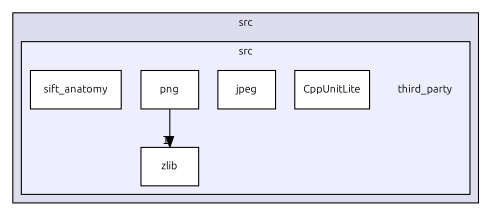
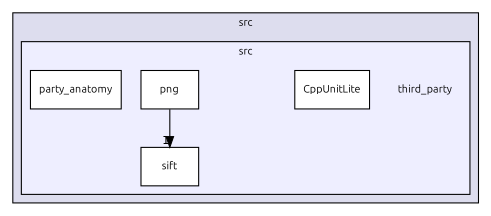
node "sift_anatomy": label "sift_anatomy" -> "party_anatomy"
node "jpeg": removed
node "zlib": label "zlib" -> "sift"
